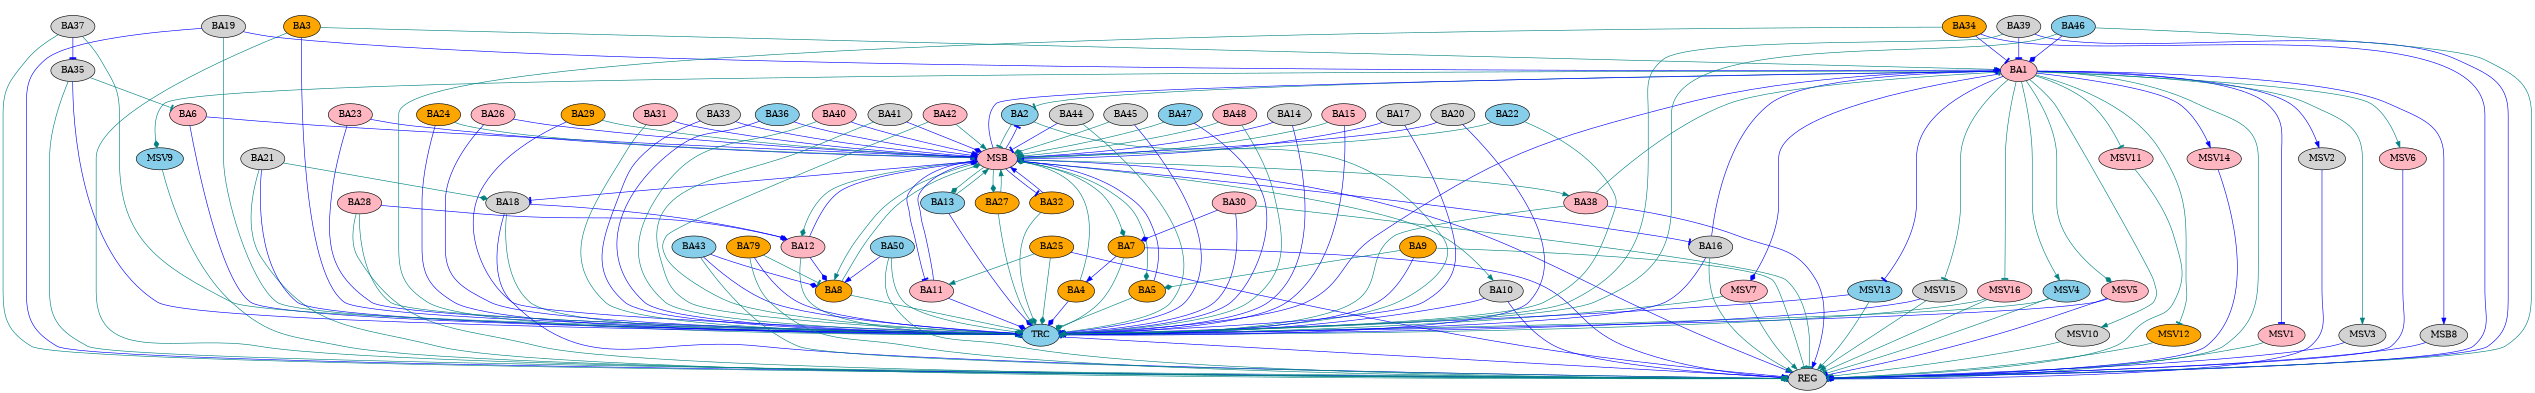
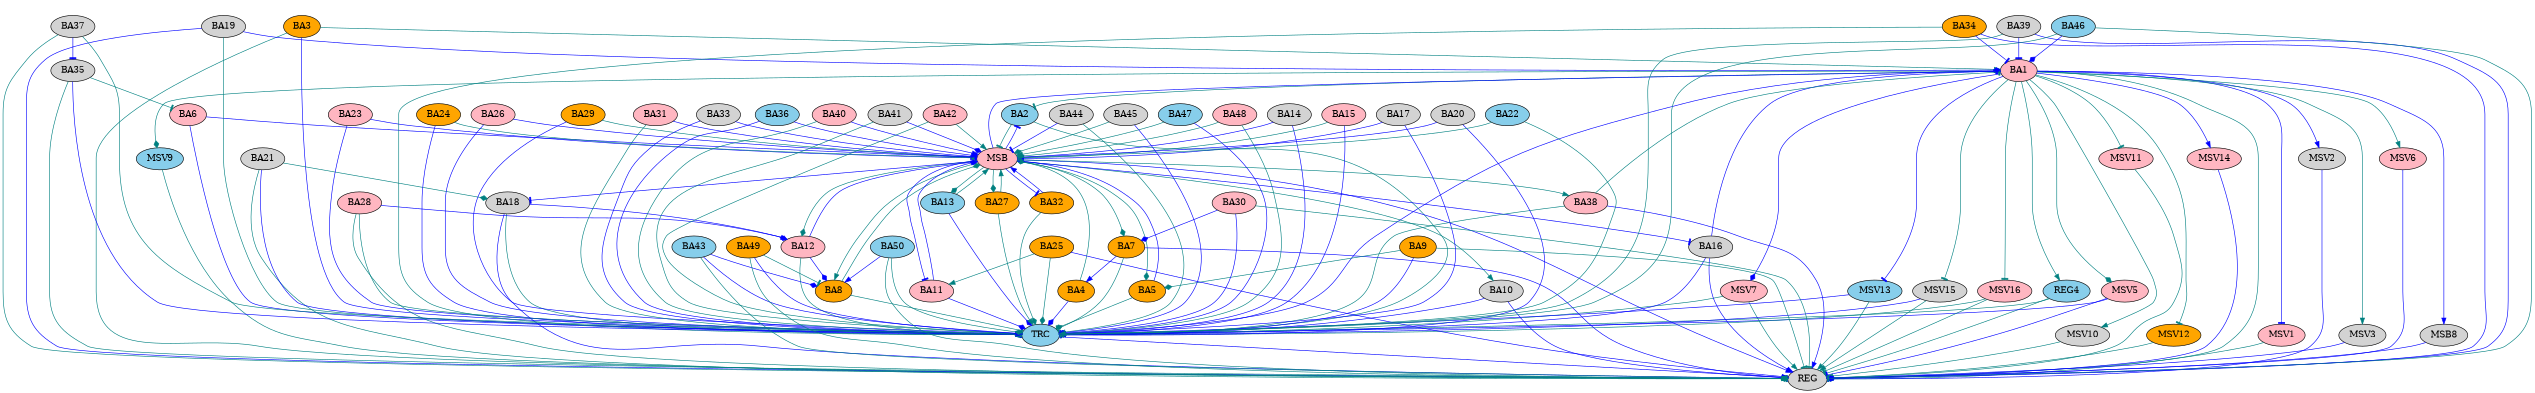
node "BA79": label "BA79" -> "BA49"
node "MSV4": label "MSV4" -> "REG4"
edge "BA16" -> "REG": color teal -> blue
